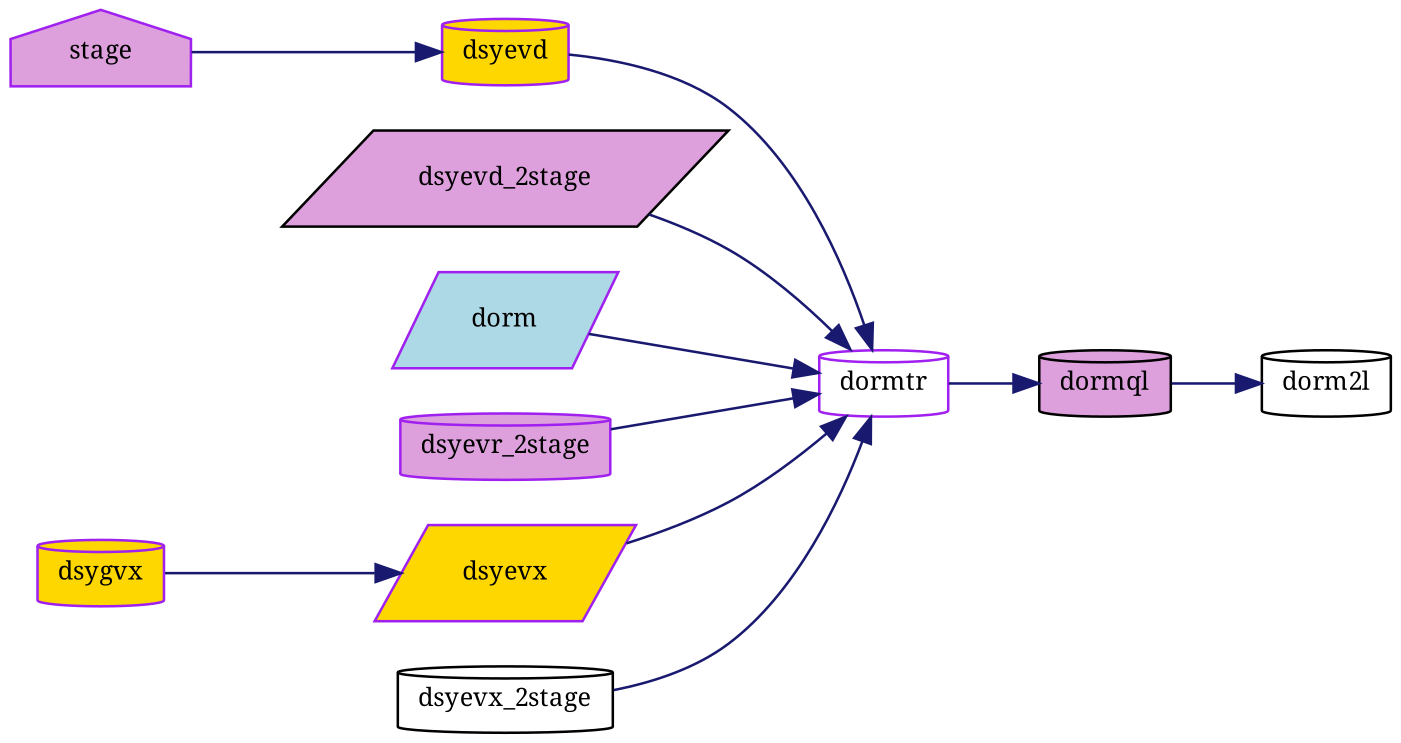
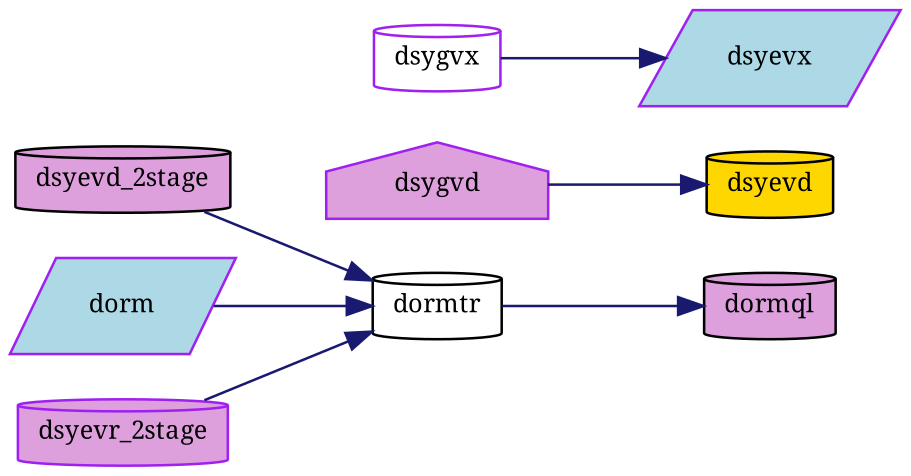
node "stage": label "stage" -> "dsygvd"
node "dsyevd": color purple -> black
edge "dsyevd" -> "dormtr": removed
node "dsyevd_2stage": shape parallelogram -> cylinder
node "dormtr": color purple -> black
node "dorm2l": removed
edge "dsyevx" -> "dormtr": removed
node "dsygvx": fillcolor gold -> white
node "dsyevx": fillcolor gold -> lightblue
node "dsyevx_2stage": removed
